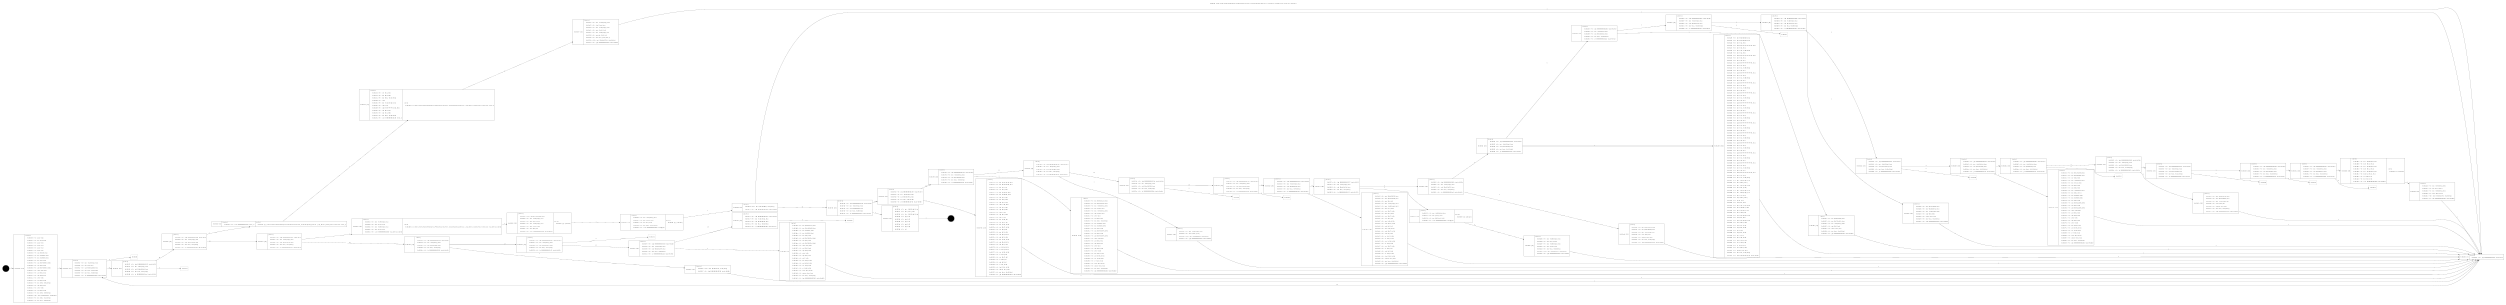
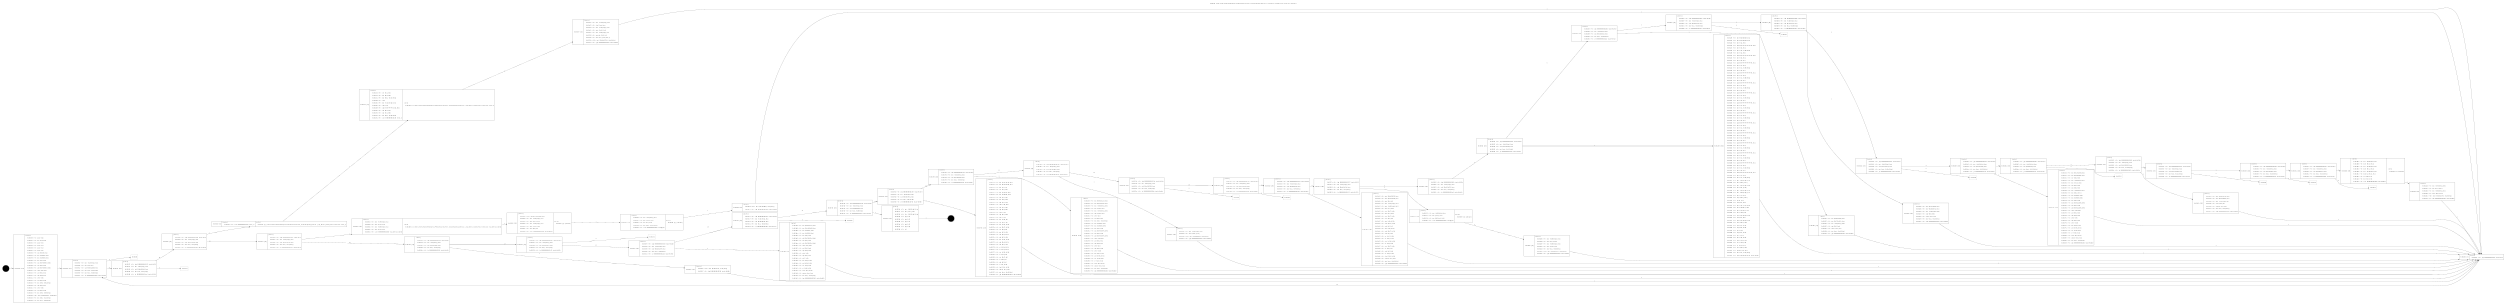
edge "0x402068 [15]" -> "0x401736 [28]": now "0x40171a [28]" -> "0x401736 [28]"
node "0x401ea0 [30]": removed
